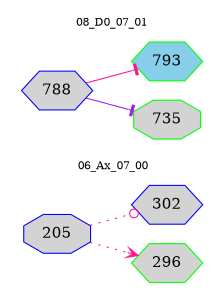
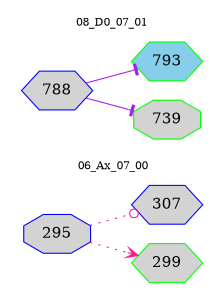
edge "788" -> "793": color deeppink -> purple
node "735": label "735" -> "739"
node "302": label "302" -> "307"
node "205": label "205" -> "295"
node "296": label "296" -> "299"
